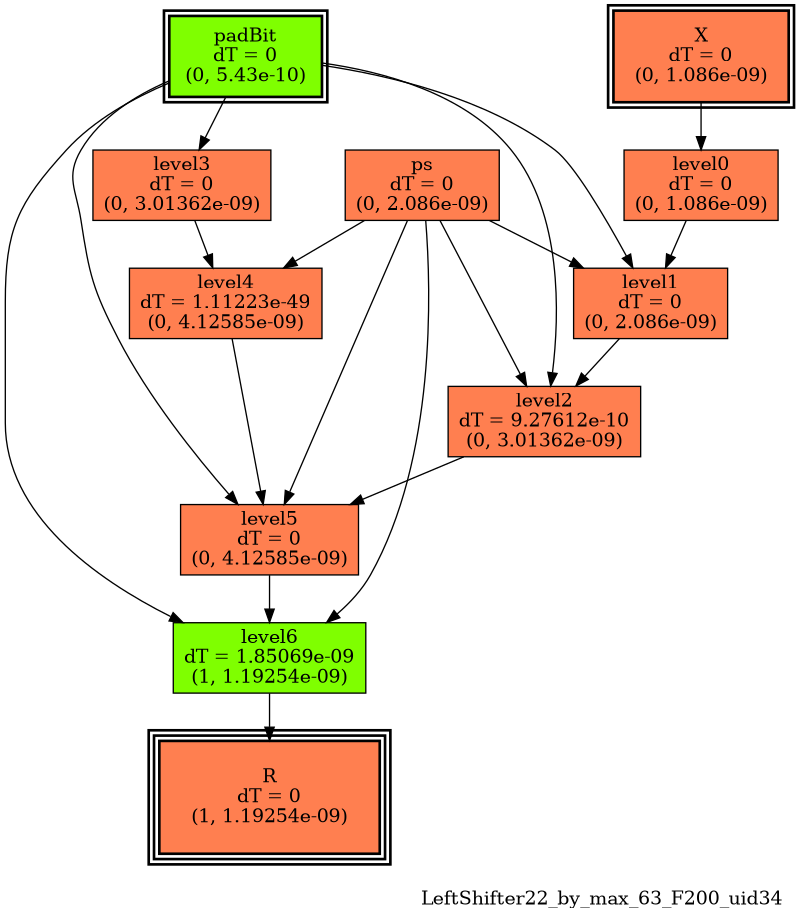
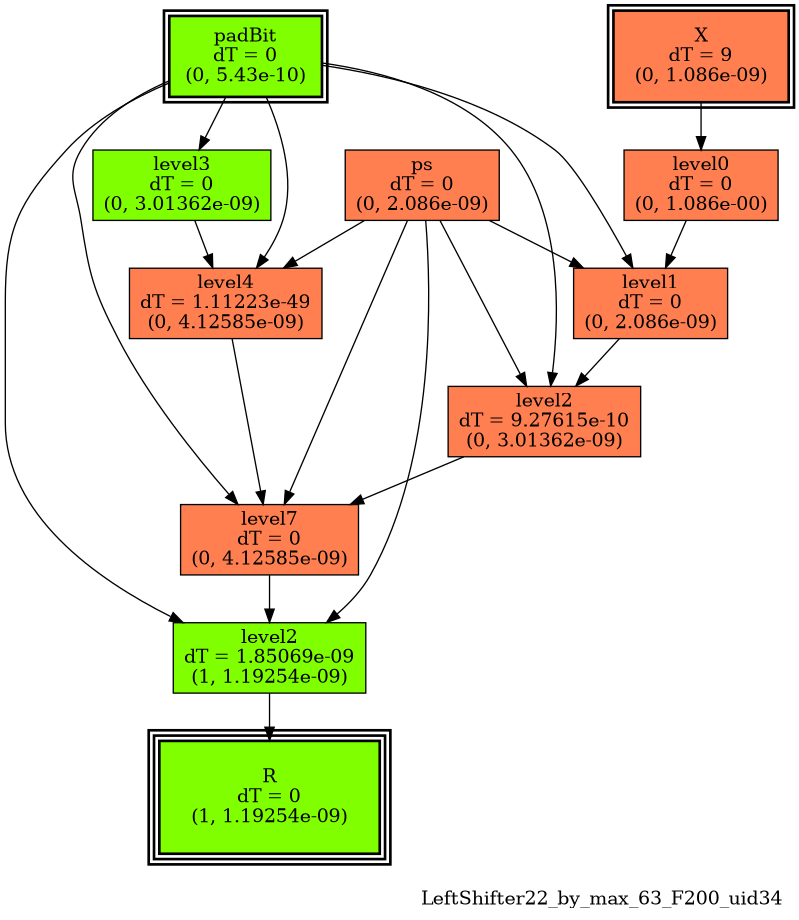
node "X dT = 0 (0, 1.086e-09)": label "X dT = 0 (0, 1.086e-09)" -> "X dT = 9 (0, 1.086e-09)"
edge "padBit dT = 0 (0, 5.43e-10)" -> "level4 dT = 1.11223e-49 (0, 4.12585e-09)": added
node "level3 dT = 0 (0, 3.01362e-09)": fillcolor coral -> chartreuse
node "level0 dT = 0 (0, 1.086e-09)": label "level0 dT = 0 (0, 1.086e-09)" -> "level0 dT = 0 (0, 1.086e-00)"
node "level2 dT = 9.27612e-10 (0, 3.01362e-09)": label "level2 dT = 9.27612e-10 (0, 3.01362e-09)" -> "level2 dT = 9.27615e-10 (0, 3.01362e-09)"
node "level5 dT = 0 (0, 4.12585e-09)": label "level5 dT = 0 (0, 4.12585e-09)" -> "level7 dT = 0 (0, 4.12585e-09)"
node "level6 dT = 1.85069e-09 (1, 1.19254e-09)": label "level6 dT = 1.85069e-09 (1, 1.19254e-09)" -> "level2 dT = 1.85069e-09 (1, 1.19254e-09)"
node "R dT = 0 (1, 1.19254e-09)": fillcolor coral -> chartreuse
